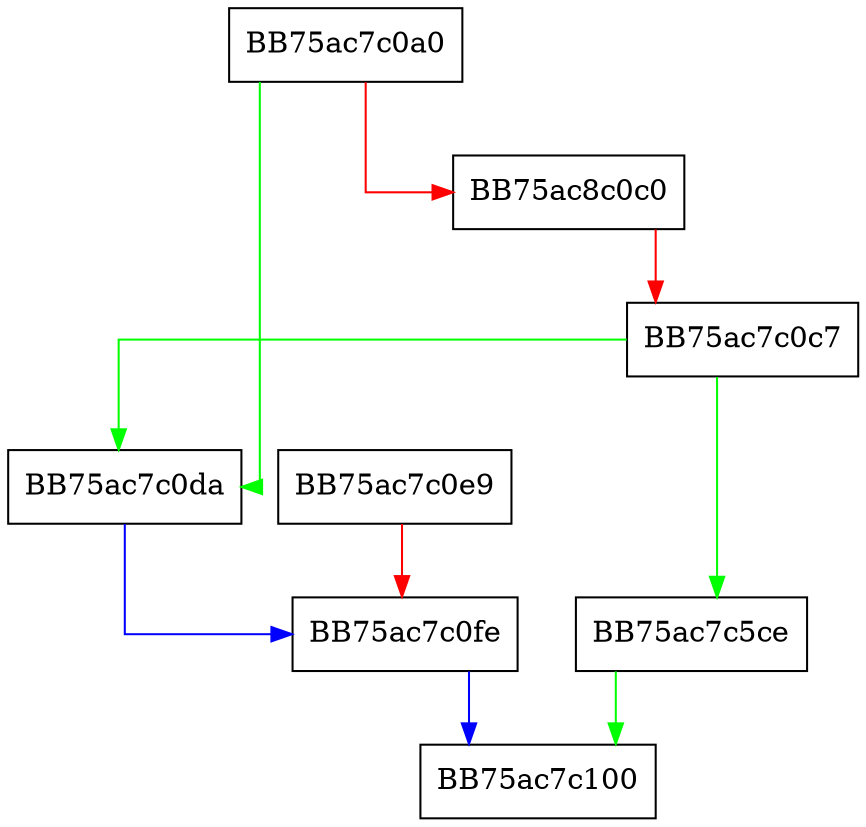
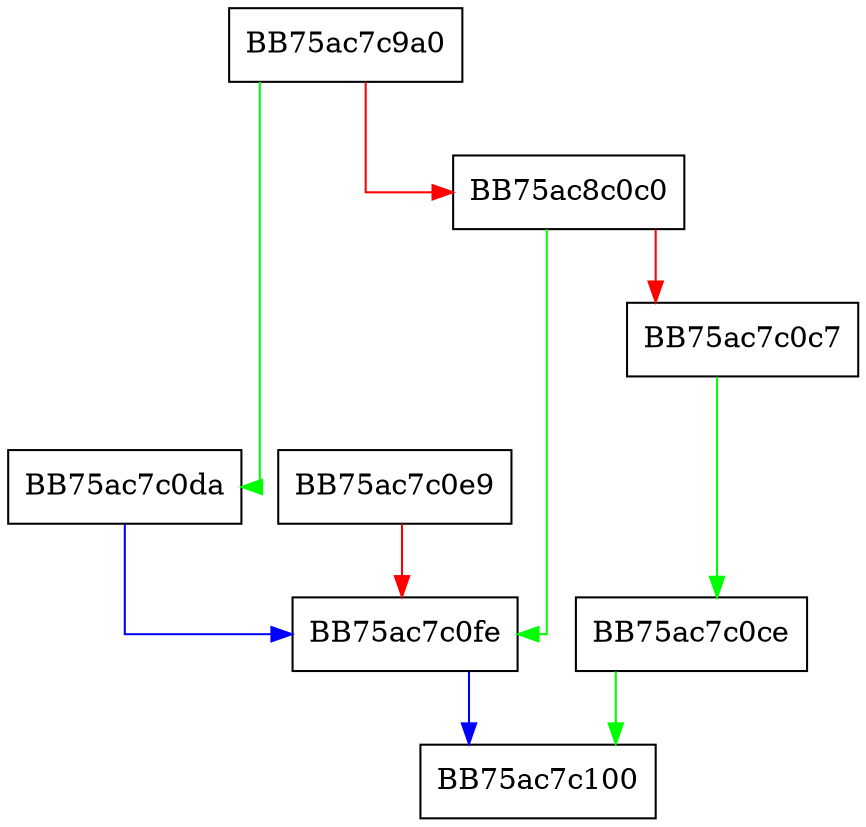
node "BB75ac7c0a0": label "BB75ac7c0a0" -> "BB75ac7c9a0"
edge "BB75ac7c0c7" -> "BB75ac7c0da": removed
edge "BB75ac8c0c0" -> "BB75ac7c0fe": added
node "BB75ac7c5ce": label "BB75ac7c5ce" -> "BB75ac7c0ce"
